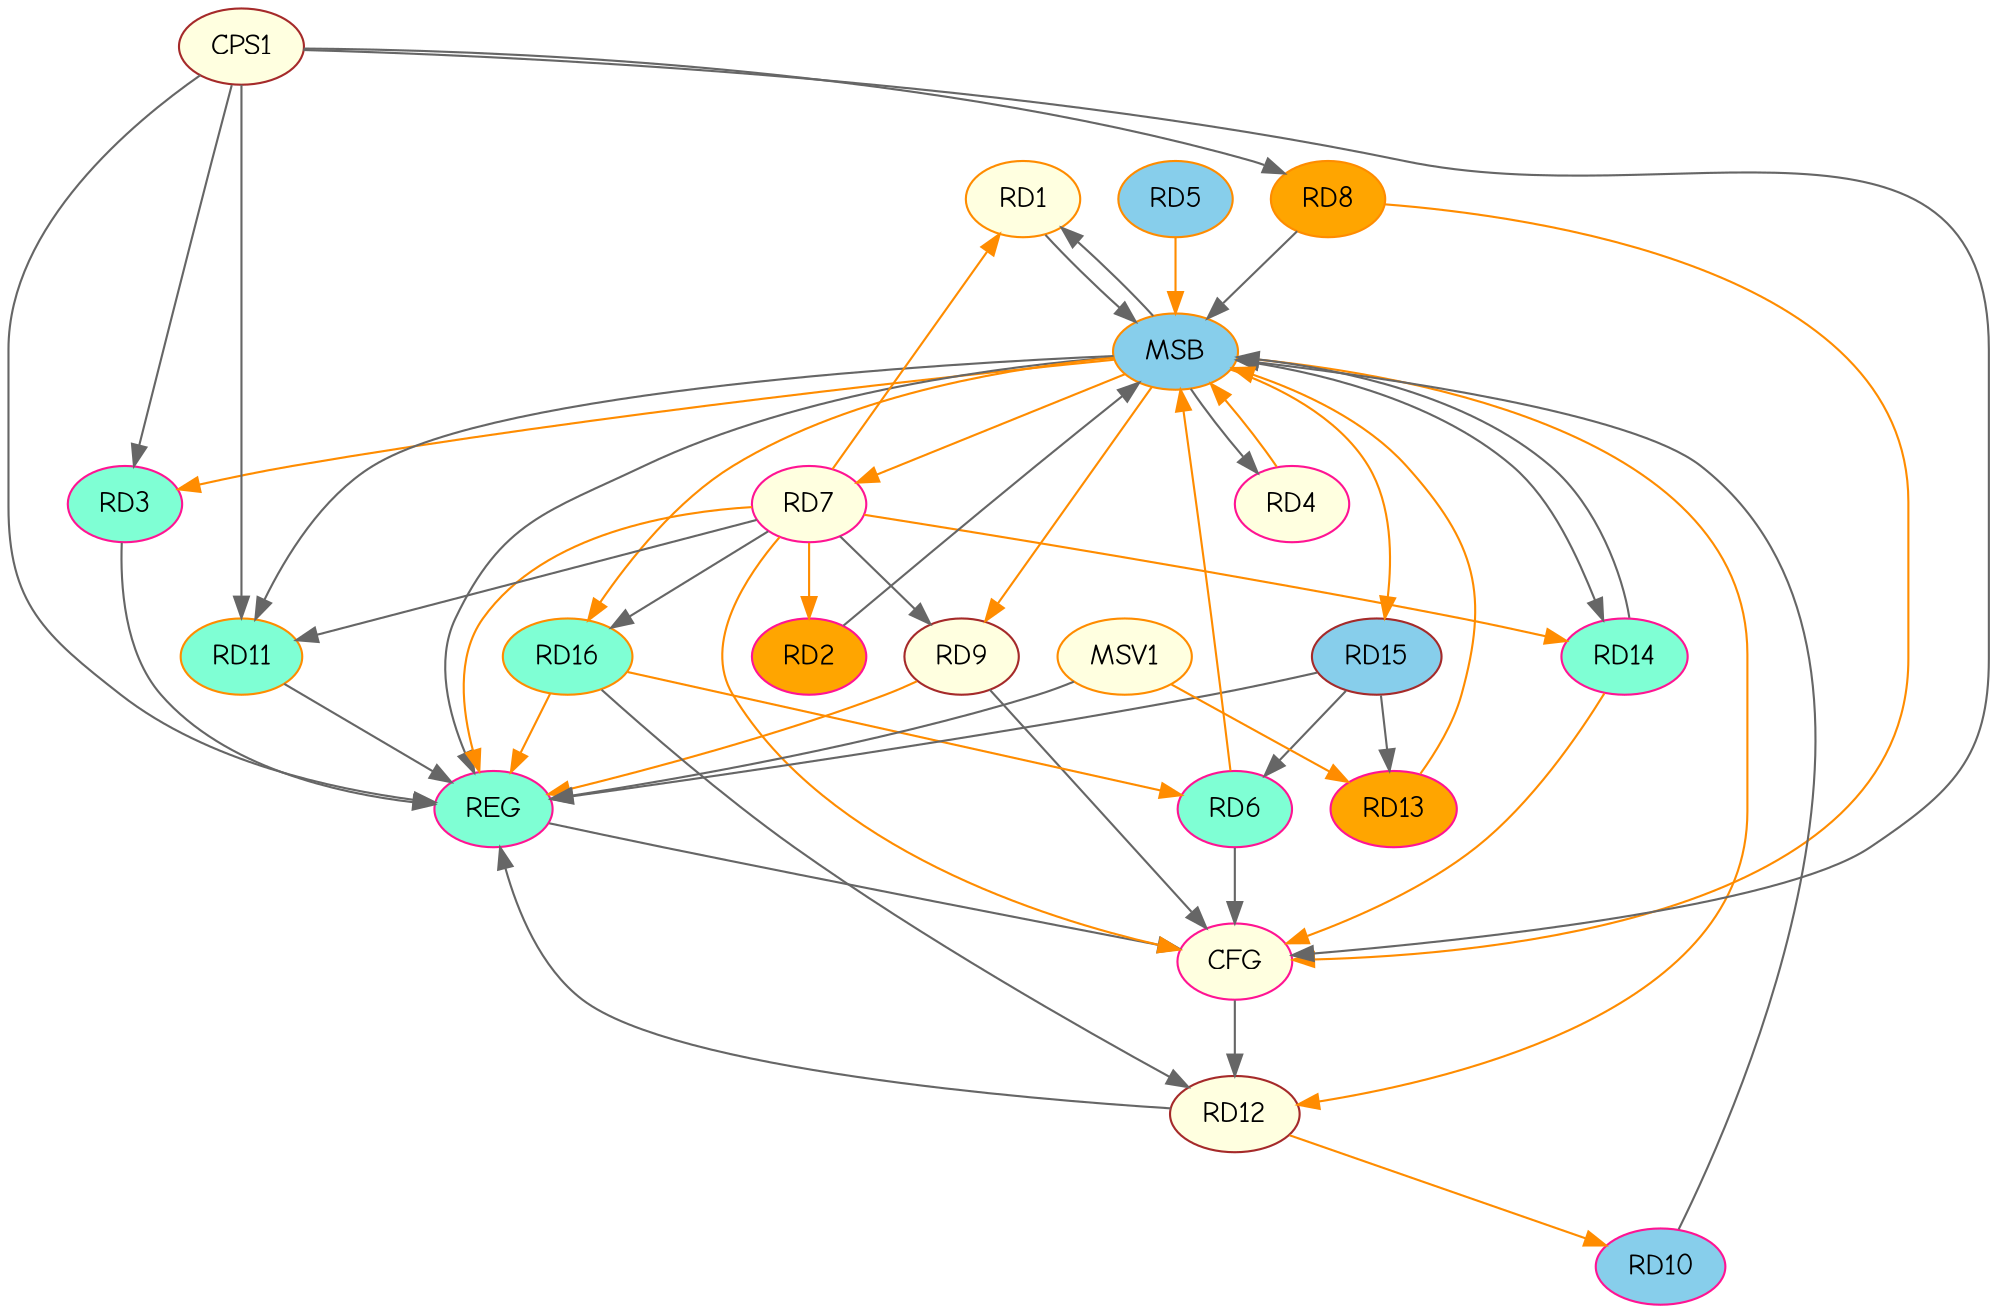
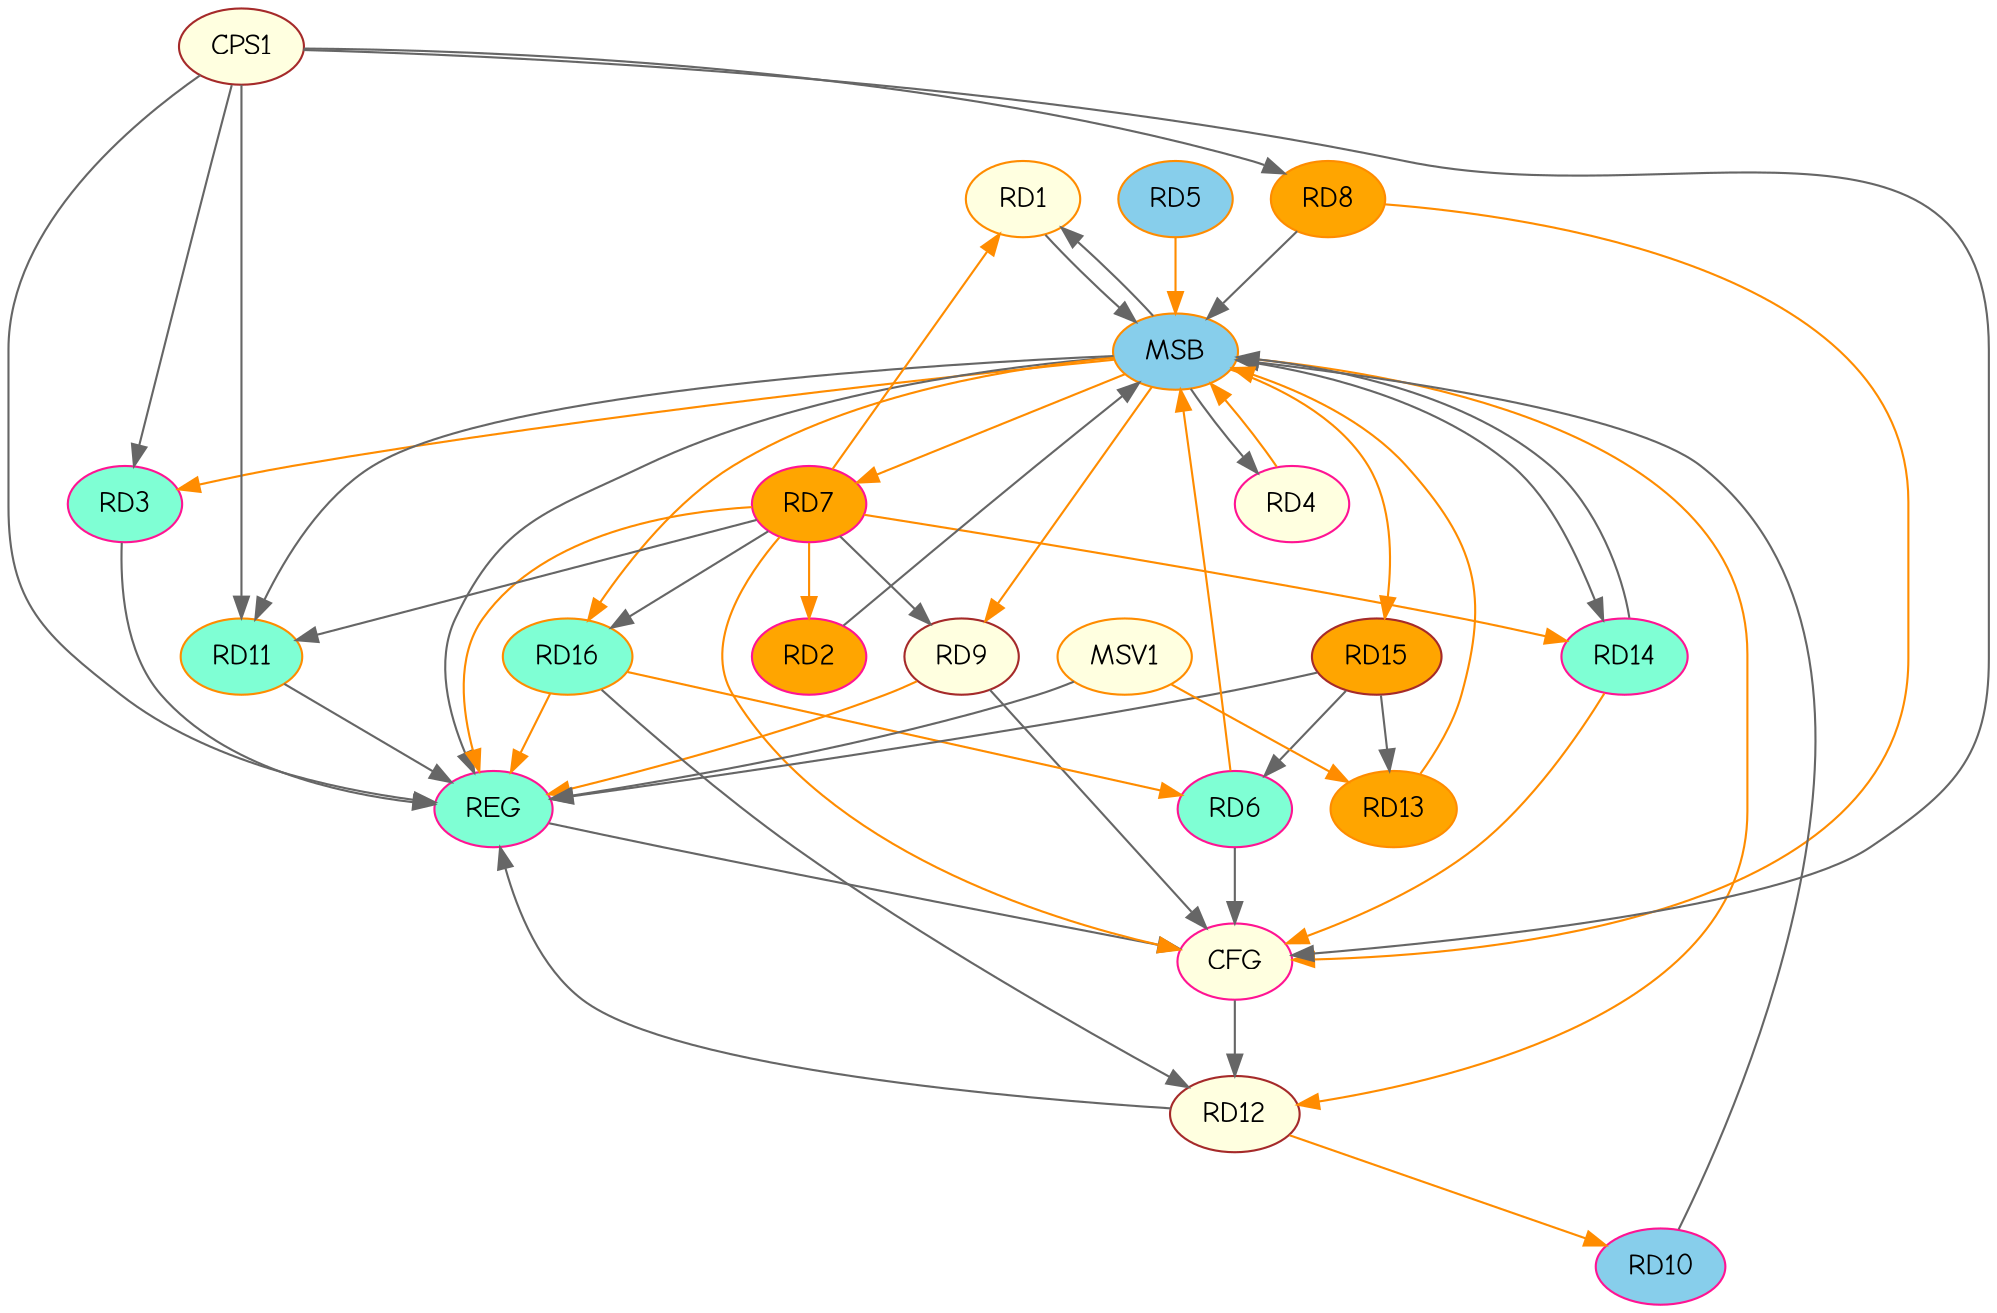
node "RD7": fillcolor lightyellow -> orange
node "RD15": fillcolor skyblue -> orange
node "RD13": color deeppink -> darkorange
